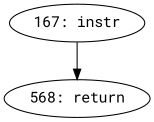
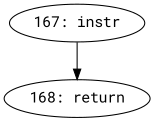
node "568: return": label "568: return" -> "168: return"
